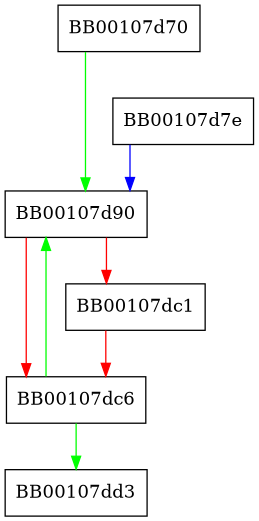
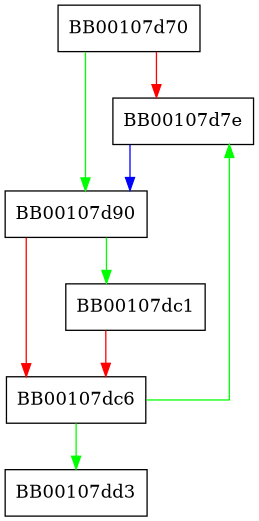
edge "BB00107d70" -> "BB00107d7e": added
edge "BB00107d90" -> "BB00107dc1": color red -> green
edge "BB00107dc6" -> "BB00107d90": now "BB00107dc6" -> "BB00107d7e"
